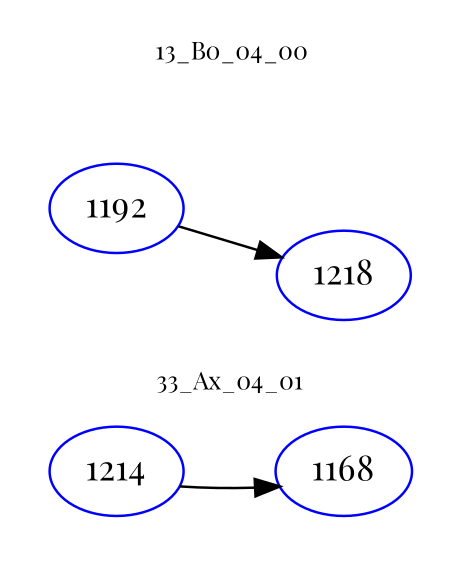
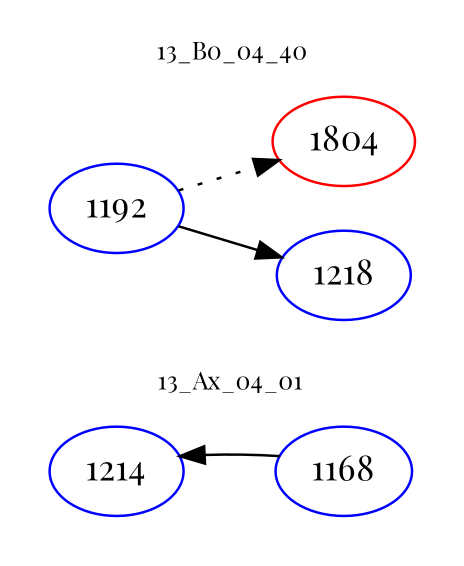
cluster "13_B0_04_00": label "13_B0_04_00" -> "13_B0_04_40"
node "1804": added
cluster "33_Ax_04_01": label "33_Ax_04_01" -> "13_Ax_04_01"
edge "1214" -> "1168": reversed
